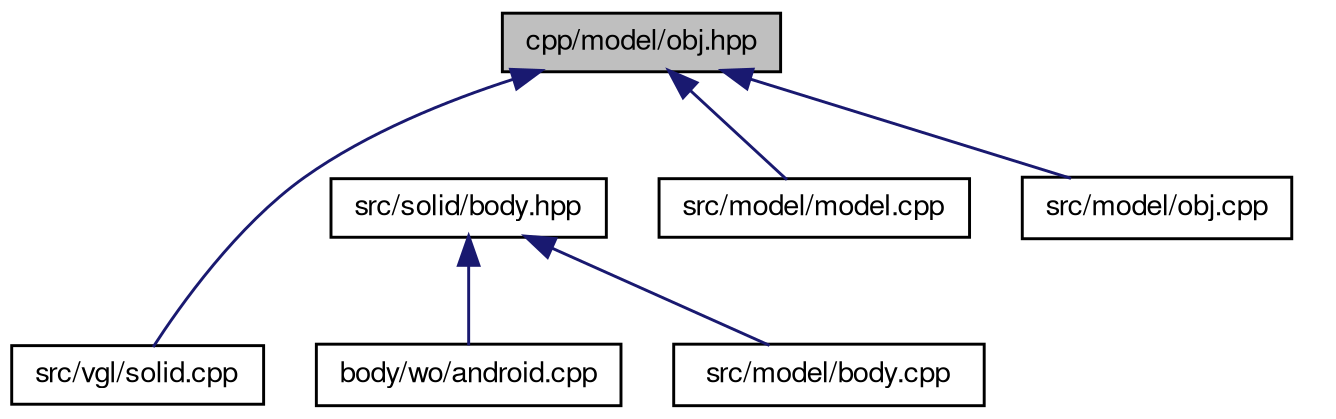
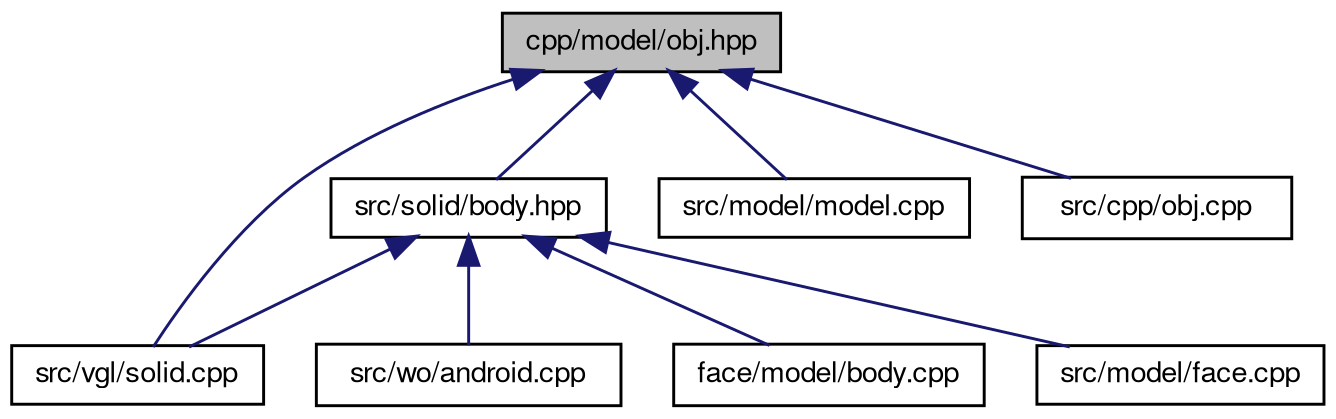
edge "src/solid/body.hpp" -> "cpp/model/obj.hpp": added
node "src/model/obj.cpp": label "src/model/obj.cpp" -> "src/cpp/obj.cpp"
edge "src/vgl/solid.cpp" -> "src/solid/body.hpp": added
node "body/wo/android.cpp": label "body/wo/android.cpp" -> "src/wo/android.cpp"
node "src/model/body.cpp": label "src/model/body.cpp" -> "face/model/body.cpp"
node "src/model/face.cpp": added
